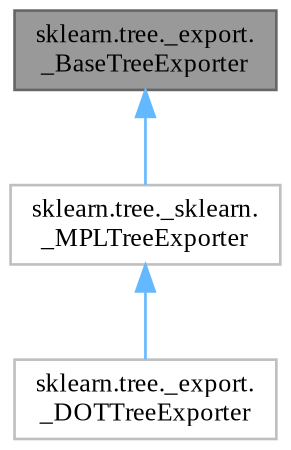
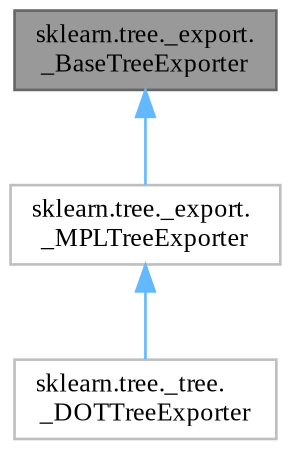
node "sklearn.tree._sklearn. _MPLTreeExporter": label "sklearn.tree._sklearn. _MPLTreeExporter" -> "sklearn.tree._export. _MPLTreeExporter"
node "sklearn.tree._export. _DOTTreeExporter": label "sklearn.tree._export. _DOTTreeExporter" -> "sklearn.tree._tree. _DOTTreeExporter"
